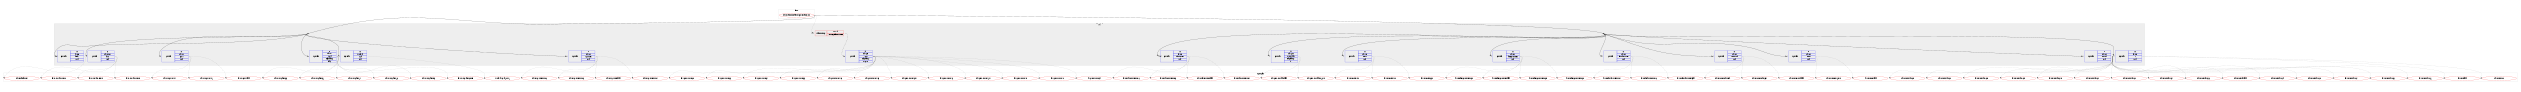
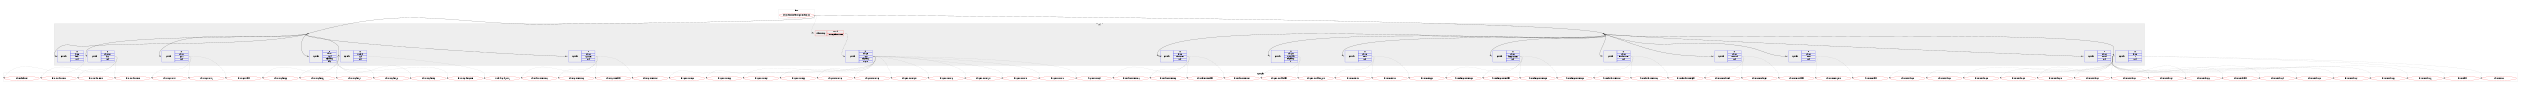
node "dev-ros/nav_msgs-1.12.6": label "dev-ros/nav_msgs-1.12.6" -> "dev-ros/empy_msgs-1.12.6"
node "dev-ros/eigen_msgs-1.12.6": label "dev-ros/eigen_msgs-1.12.6" -> "dev-ros/geometry_msgs-1.12.6"
